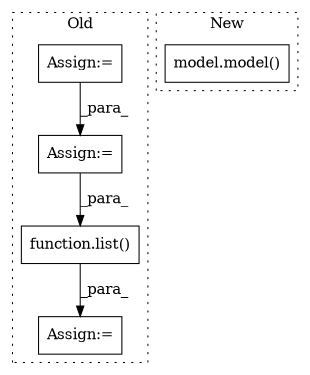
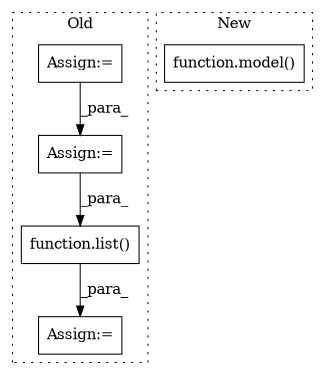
node "model.model()": label "model.model()" -> "function.model()"
